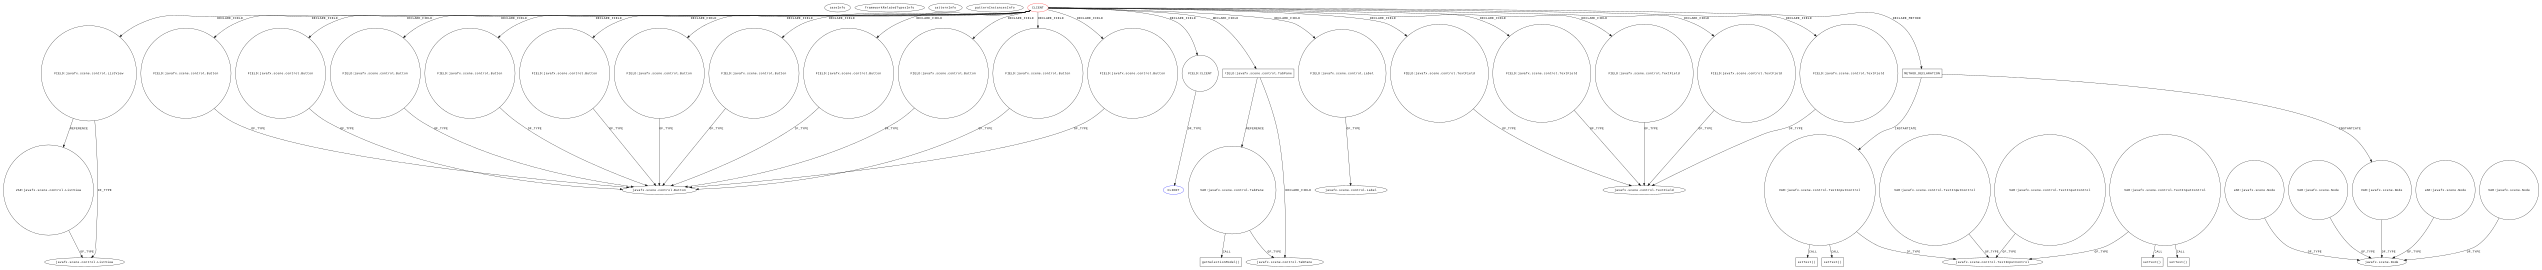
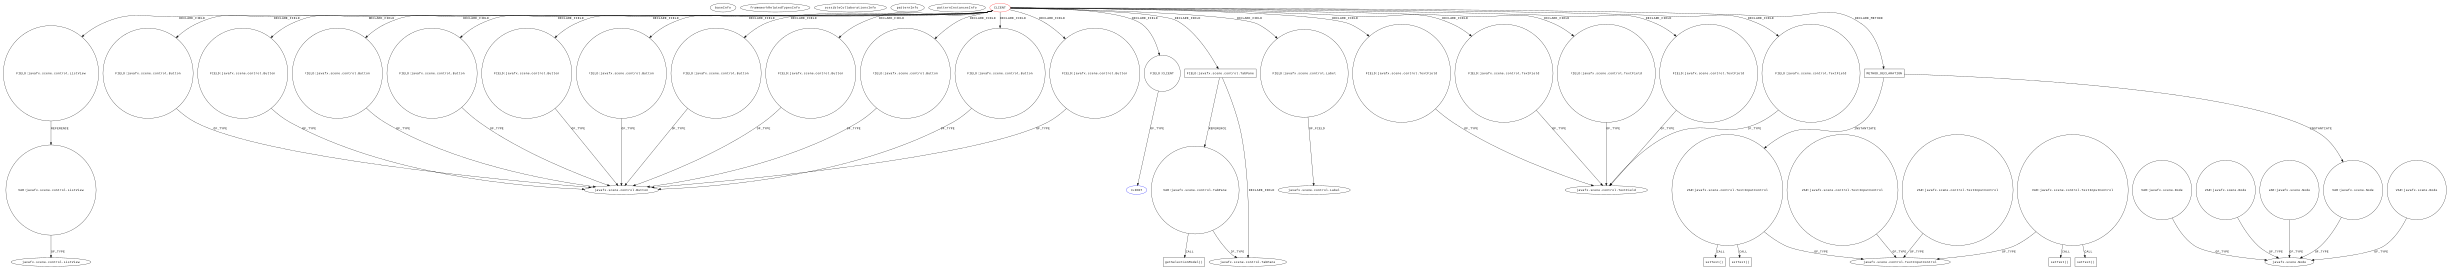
node "possibleCollaborationsInfo": added
edge "FIELD:javafx.scene.control.Label" -> "javafx.scene.control.Label": label "OF_TYPE" -> "OF_FIELD"
edge "FIELD:javafx.scene.control.ListView" -> "javafx.scene.control.ListView": removed, label "OF_TYPE"
